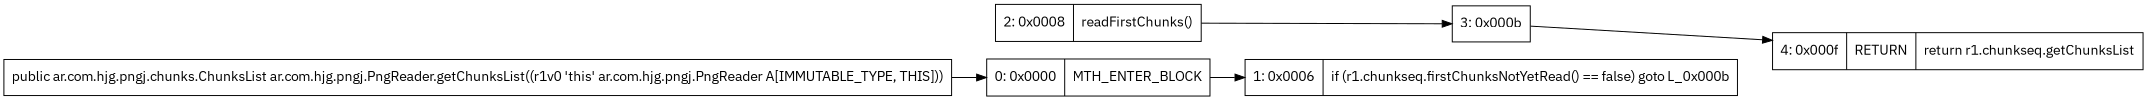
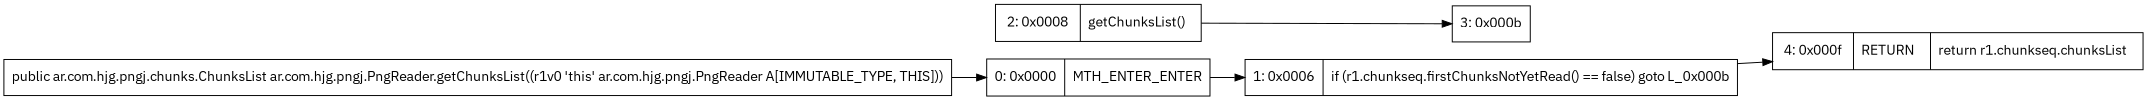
node "2: 0x0008": text "readFirstChunks()" -> "getChunksList()"
edge "3: 0x000b" -> "4: 0x000f": now "1: 0x0006" -> "4: 0x000f"
node "4: 0x000f": text "return r1.chunkseq.getChunksList" -> "return r1.chunkseq.chunksList"
node "0: 0x0000": text "MTH_ENTER_BLOCK" -> "MTH_ENTER_ENTER"
